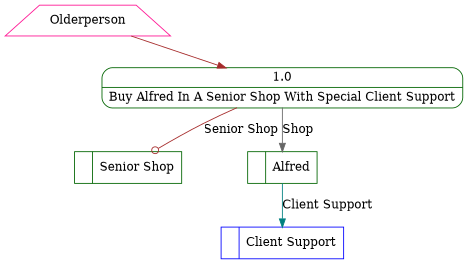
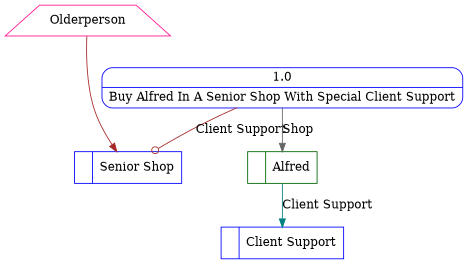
edge "Olderperson" -> "1.0": now "Olderperson" -> "Senior Shop"
node "1.0": color darkgreen -> blue
edge "1.0" -> "Senior Shop": label "Senior Shop" -> "Client Support"
node "Senior Shop": color darkgreen -> blue
